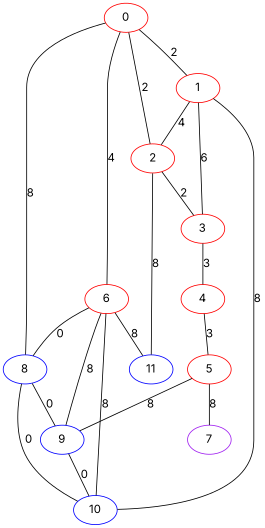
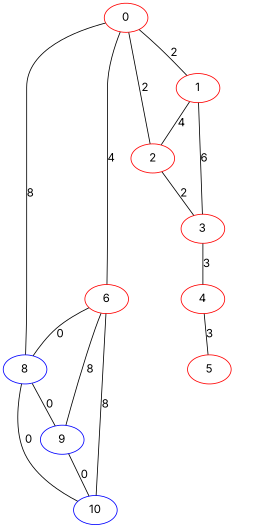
edge "1" -- "10": removed, label "8"
node "11": removed
edge "5" -- "9": removed, label "8"
node "7": removed
